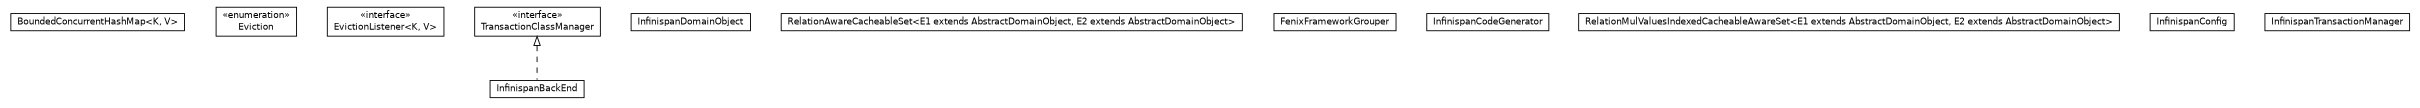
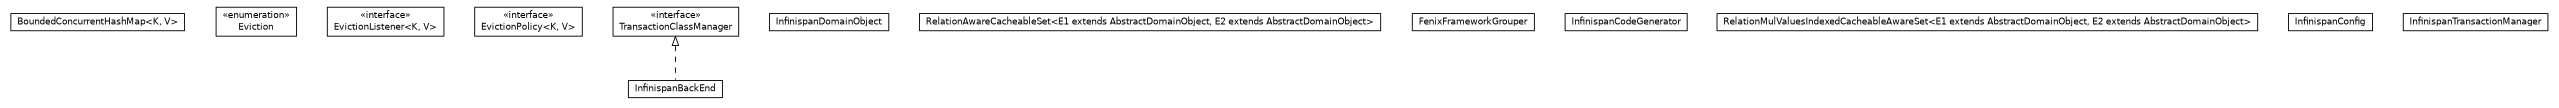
node "EvictionPolicy<K, V>": added
